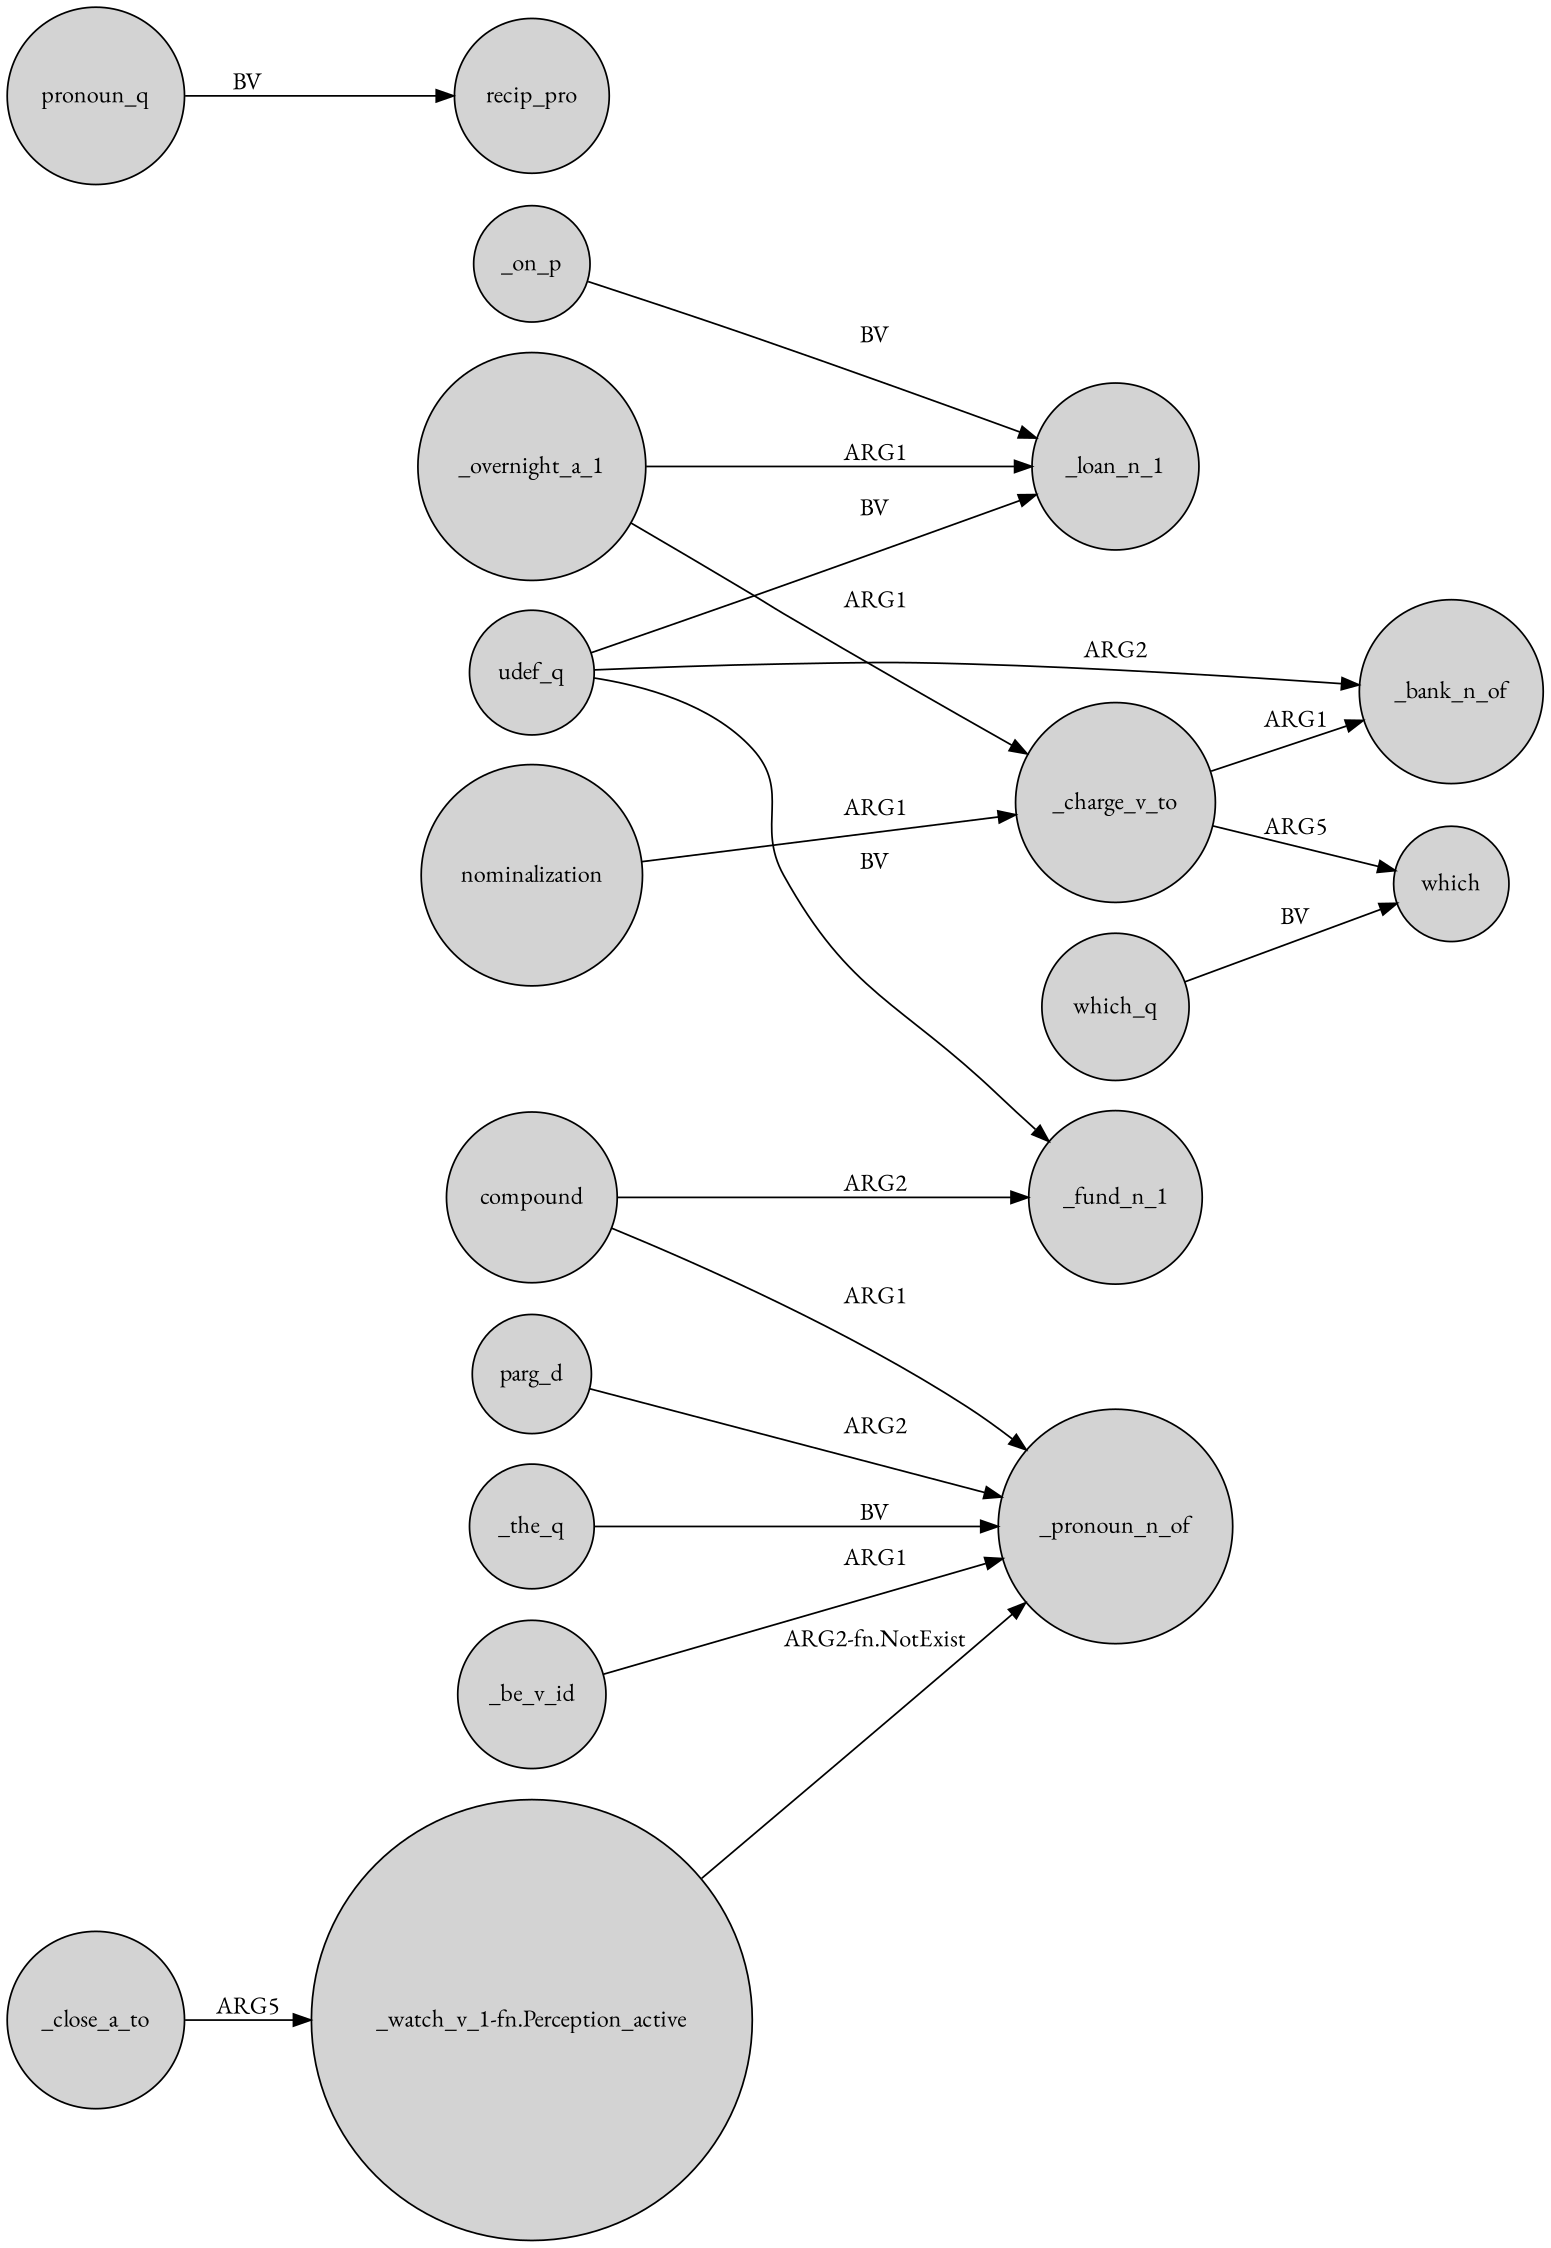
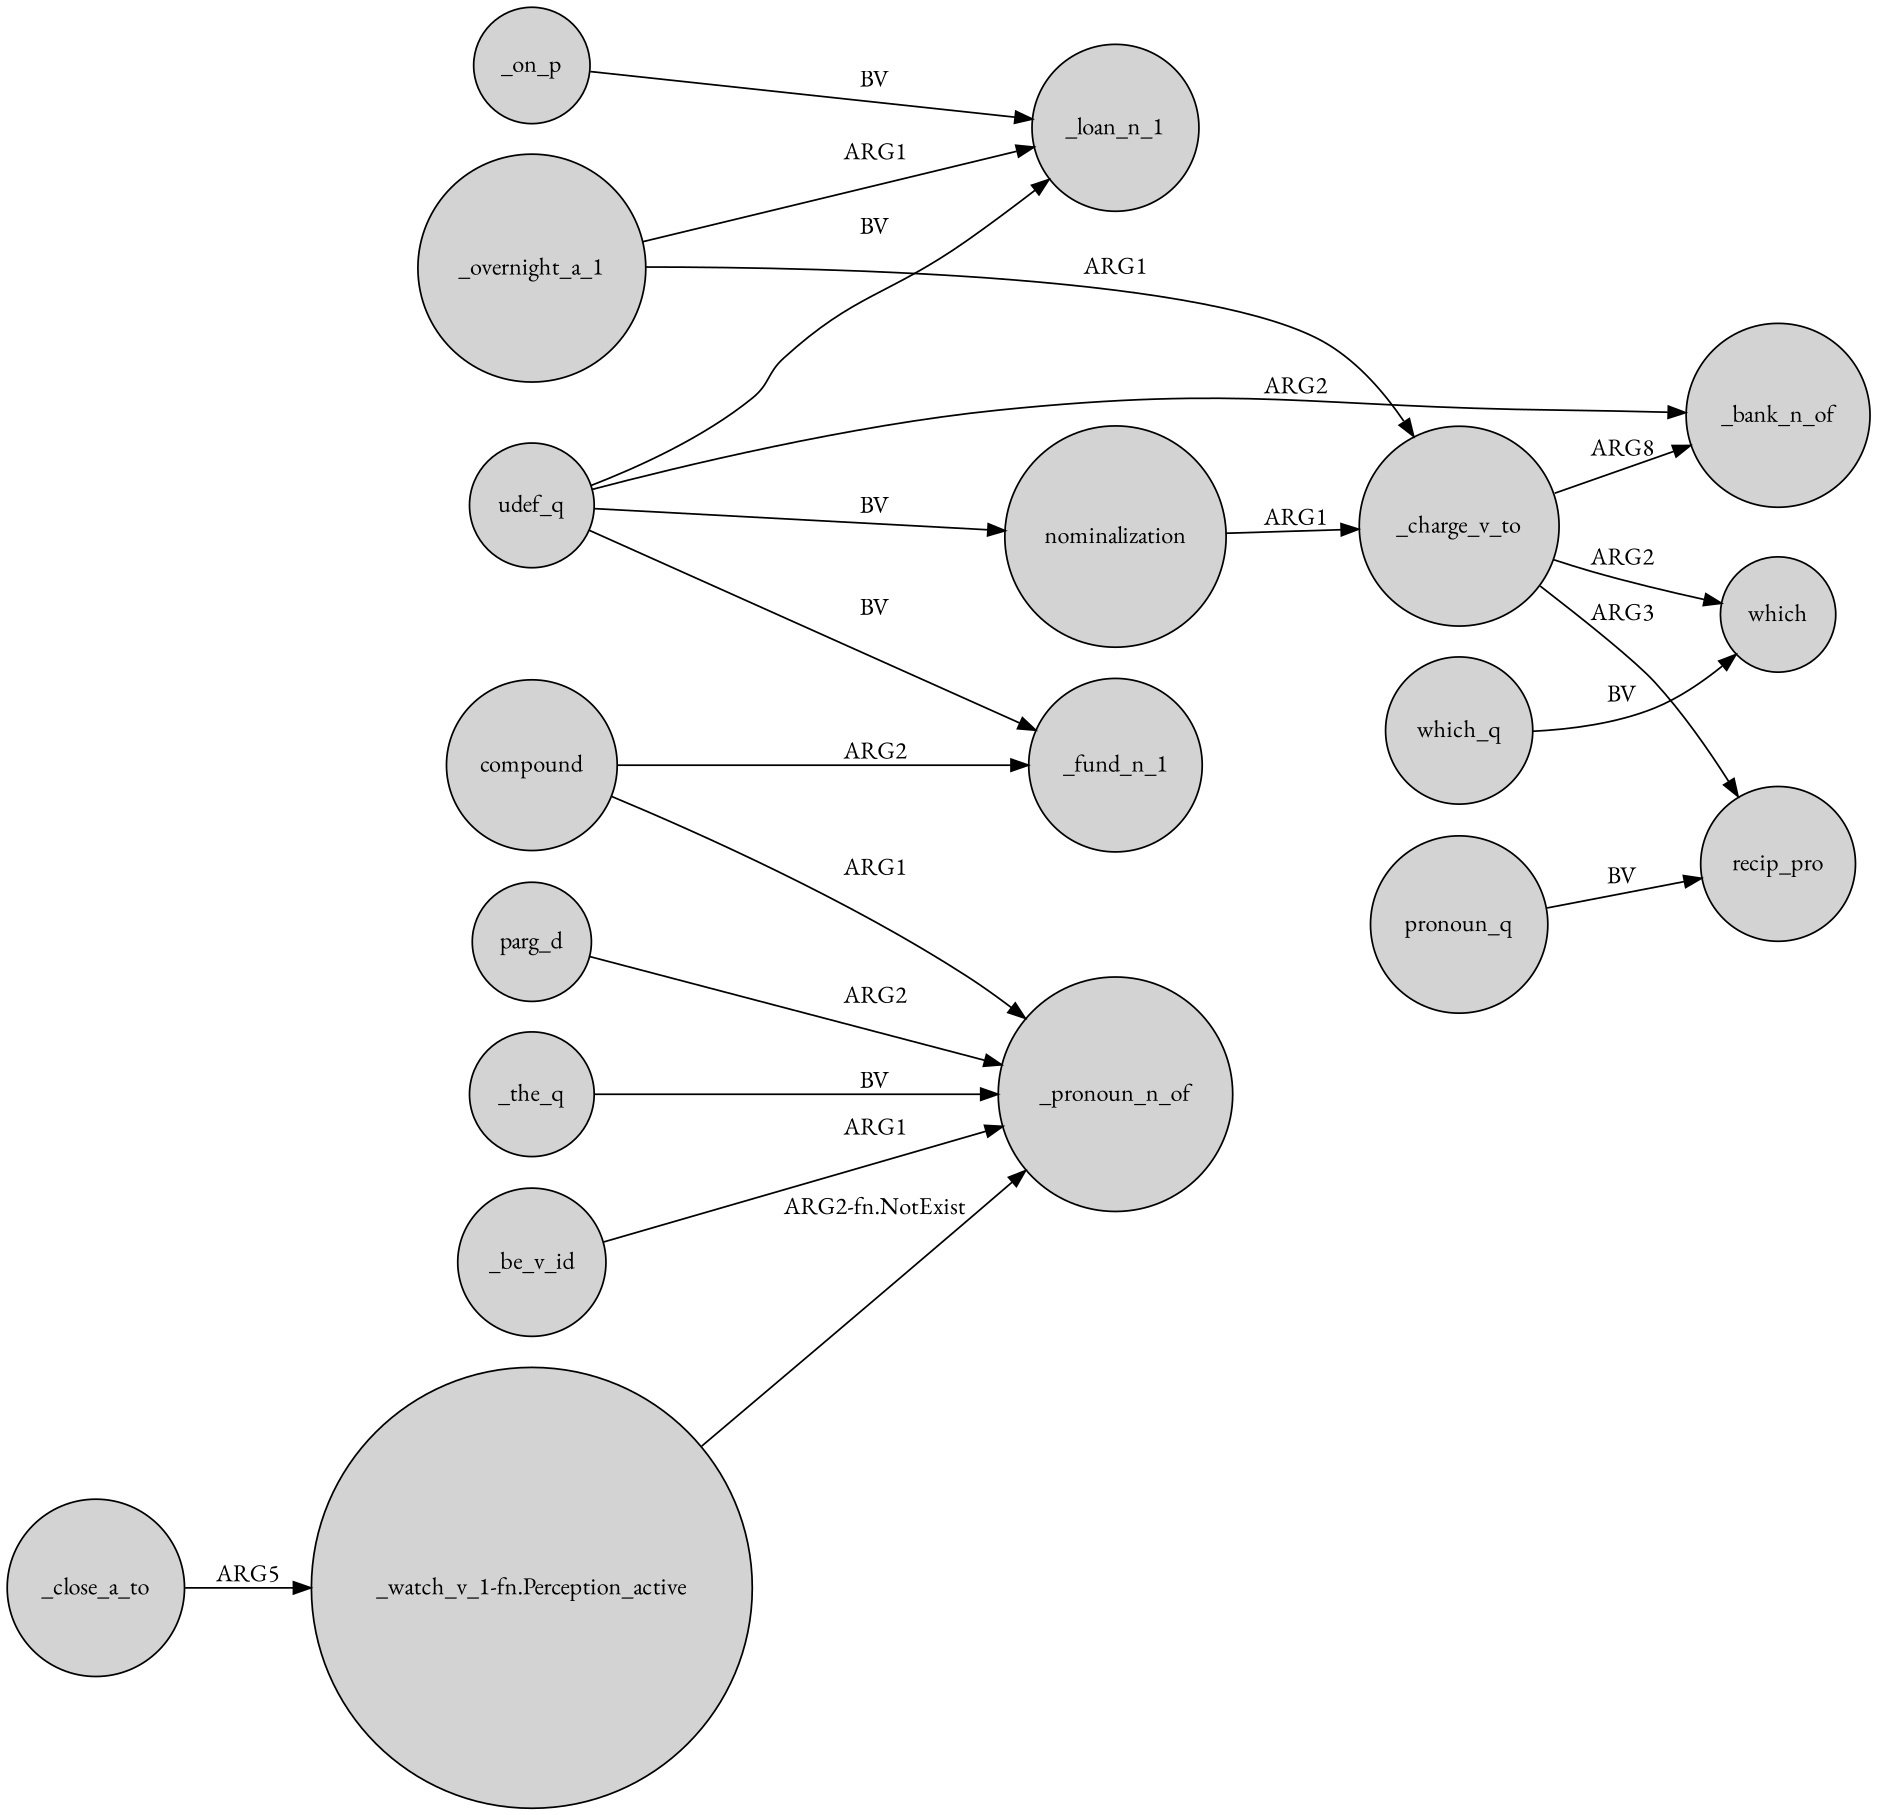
edge "udef_q" -> "nominalization": added, label "BV"
edge "_charge_v_to" -> "recip_pro": added, label "ARG3"
edge "_charge_v_to" -> "_bank_n_of": label "ARG1" -> "ARG8"
edge "_charge_v_to" -> "which": label "ARG5" -> "ARG2"
